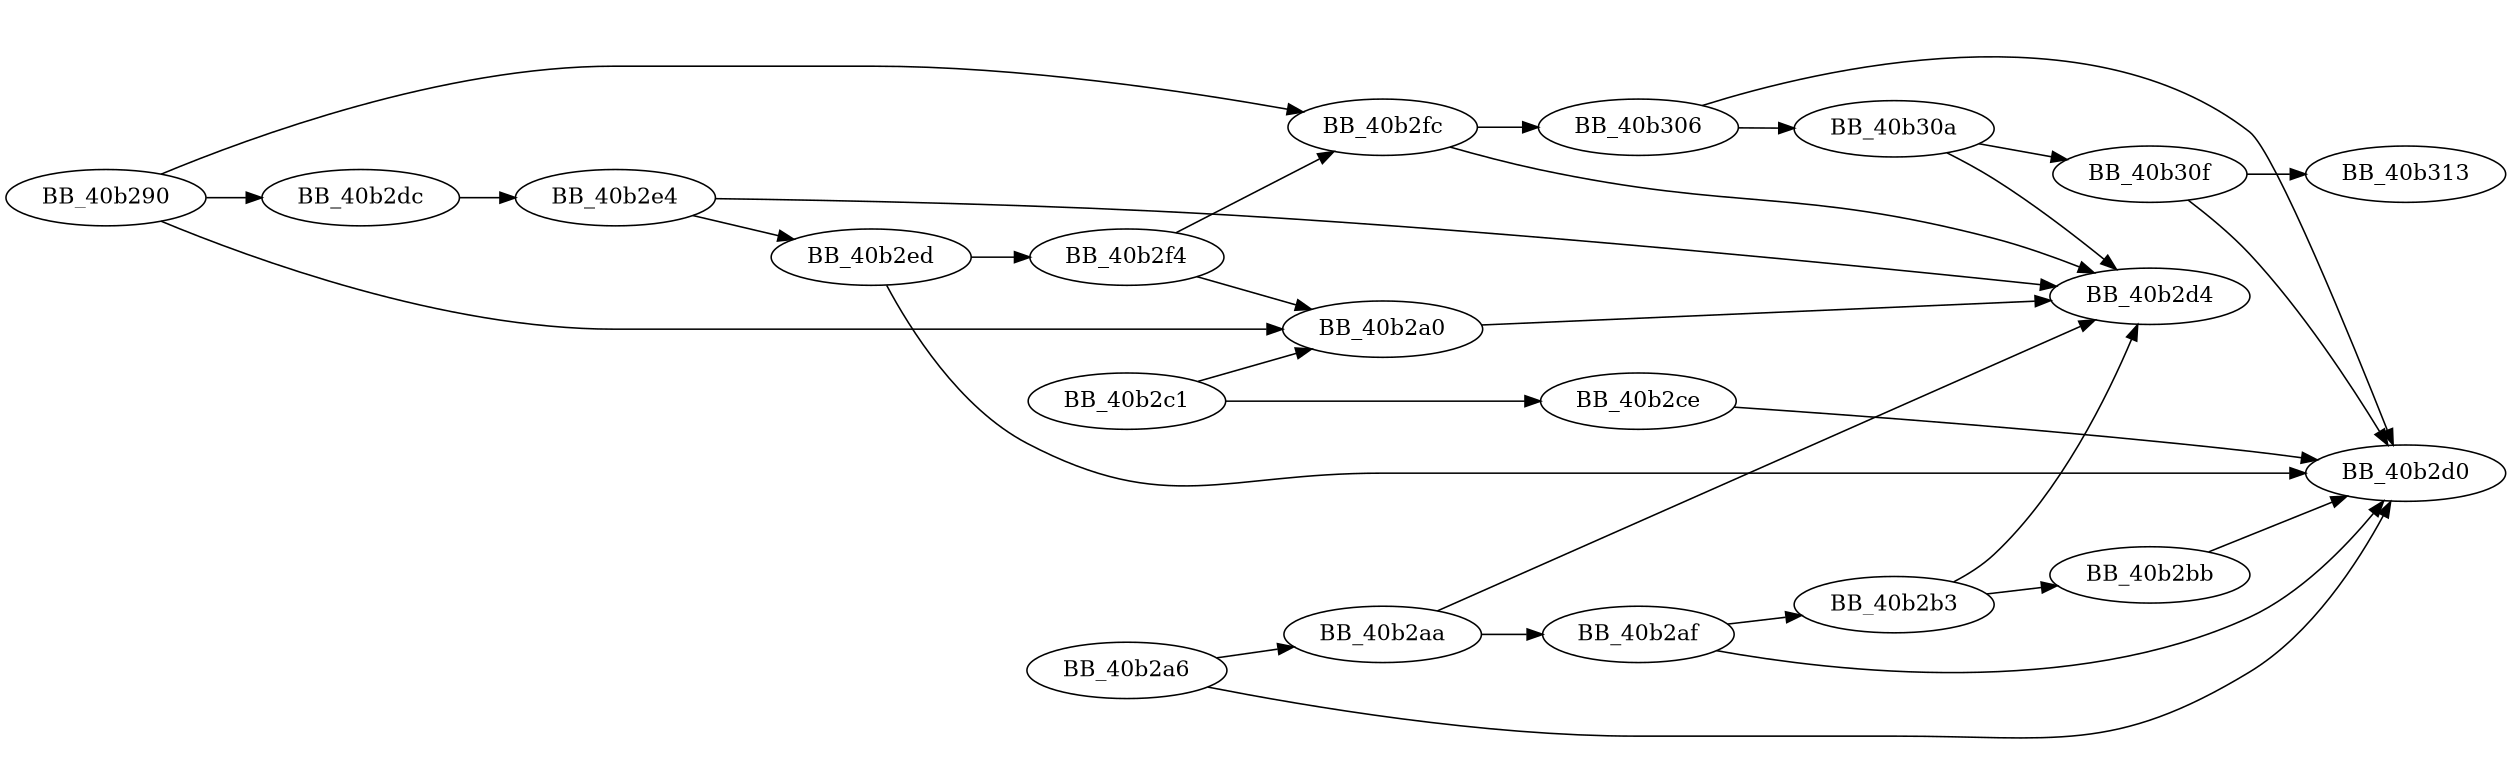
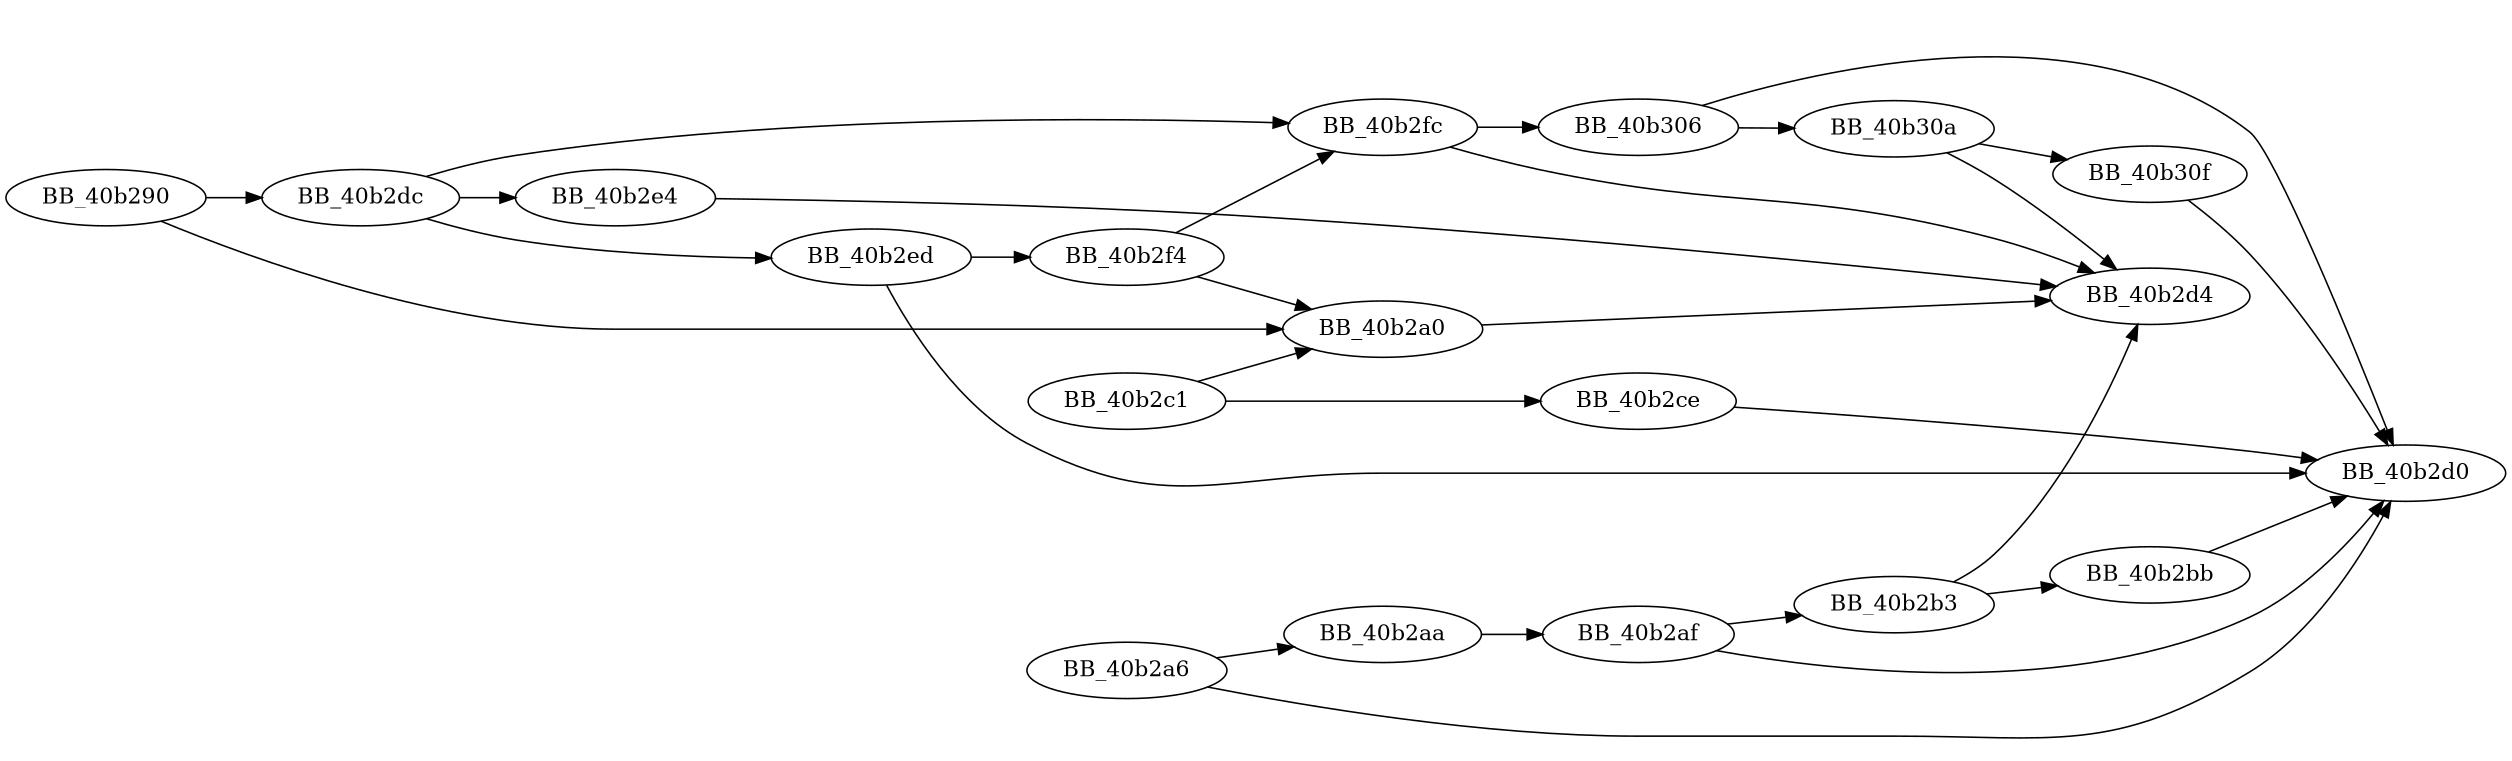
edge "BB_40b290" -> "BB_40b2fc": now "BB_40b2dc" -> "BB_40b2fc"
node "BB_40b313": removed
edge "BB_40b2e4" -> "BB_40b2ed": now "BB_40b2dc" -> "BB_40b2ed"
edge "BB_40b2aa" -> "BB_40b2d4": removed
